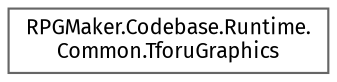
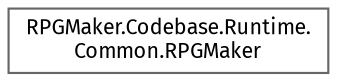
node "RPGMaker.Codebase.Runtime. Common.TforuGraphics": label "RPGMaker.Codebase.Runtime. Common.TforuGraphics" -> "RPGMaker.Codebase.Runtime. Common.RPGMaker"
